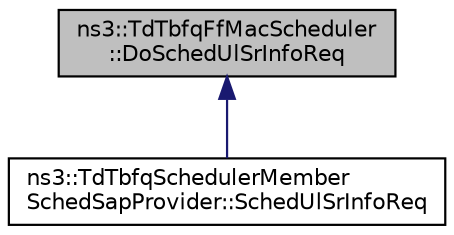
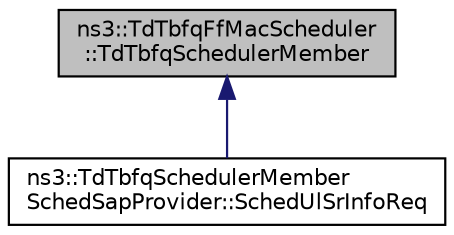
node "ns3::TdTbfqFfMacScheduler ::DoSchedUlSrInfoReq": label "ns3::TdTbfqFfMacScheduler ::DoSchedUlSrInfoReq" -> "ns3::TdTbfqFfMacScheduler ::TdTbfqSchedulerMember"
